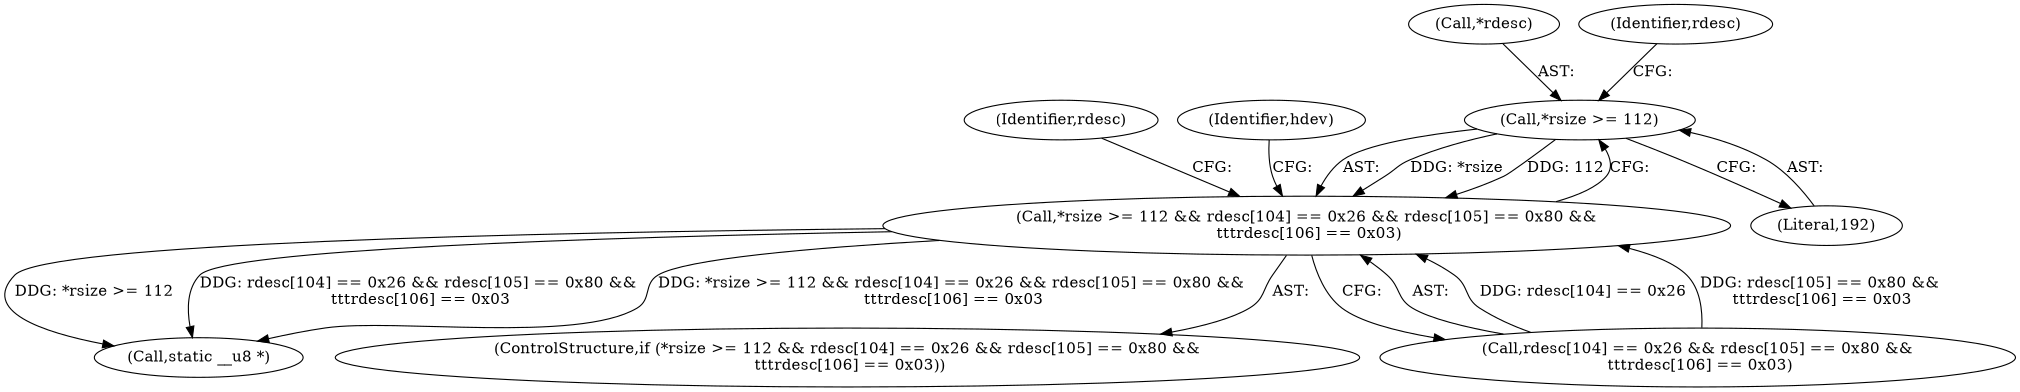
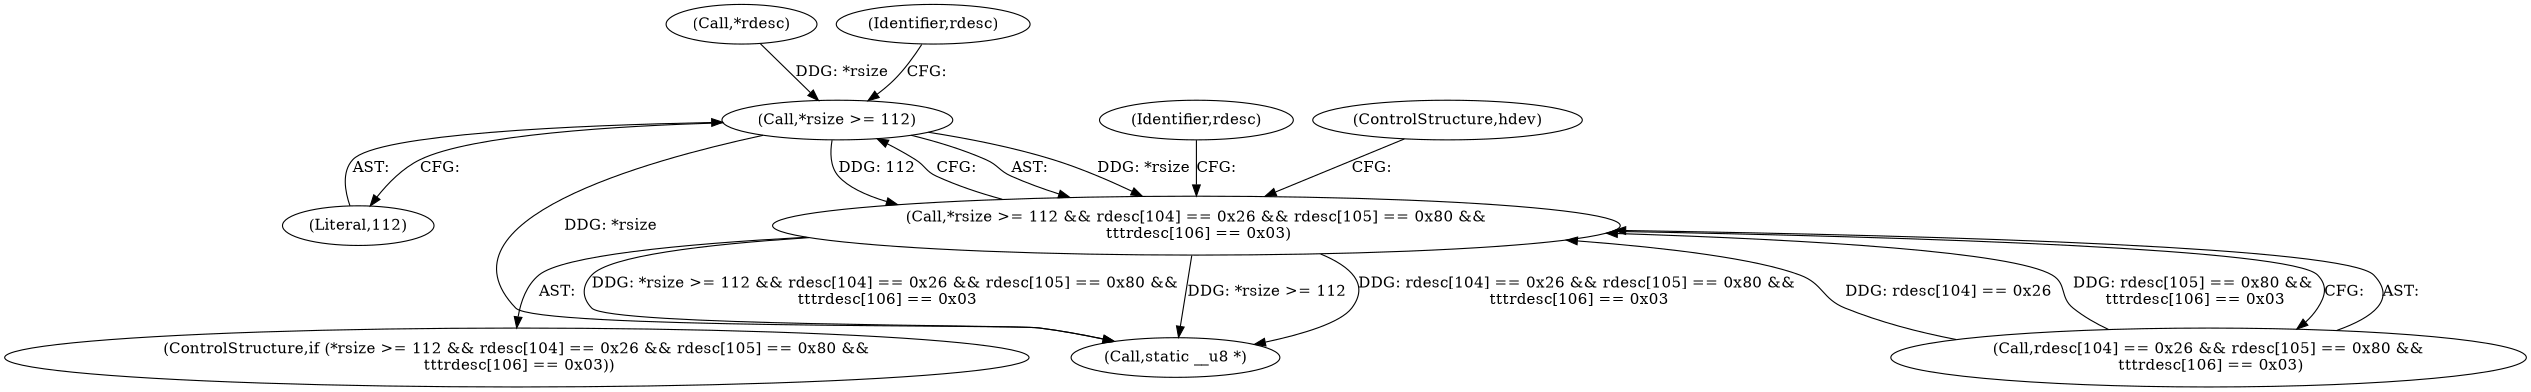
edge "(Call,*rdesc)" -> "(Call,*rsize >= 112)": label "AST: " -> "DDG: *rsize"
node "(Identifier,hdev)": label "(Identifier,hdev)" -> "(ControlStructure,hdev)"
node "(Literal,192)": label "(Literal,192)" -> "(Literal,112)"
edge "(Call,*rsize >= 112)" -> "(Call,static __u8 *)": added, label "DDG: *rsize"
